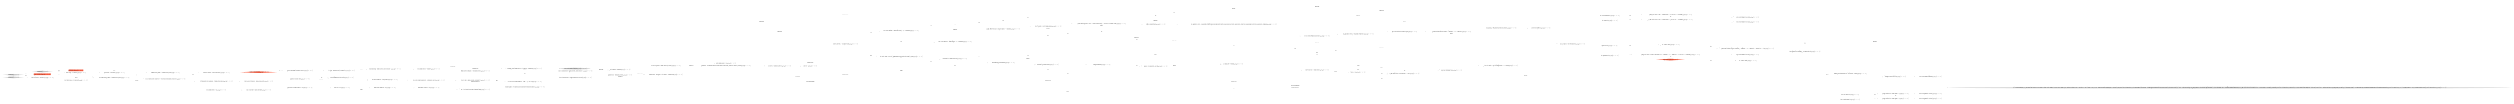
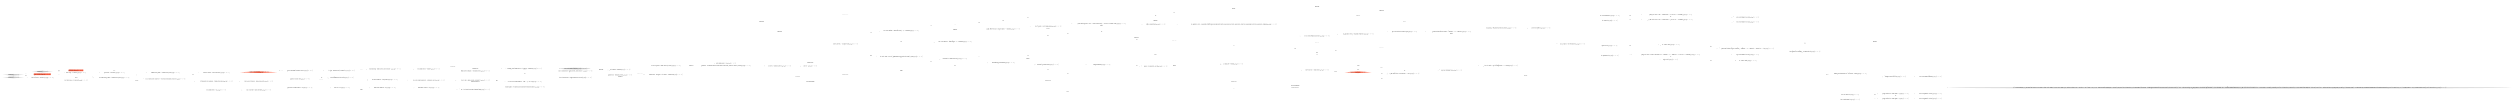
node "snapFile.exists()@@@84@@@['1', '1', '0']": fillcolor tomato -> white
node "result != null@@@79@@@['1', '1', '0']": fillcolor white -> tomato
